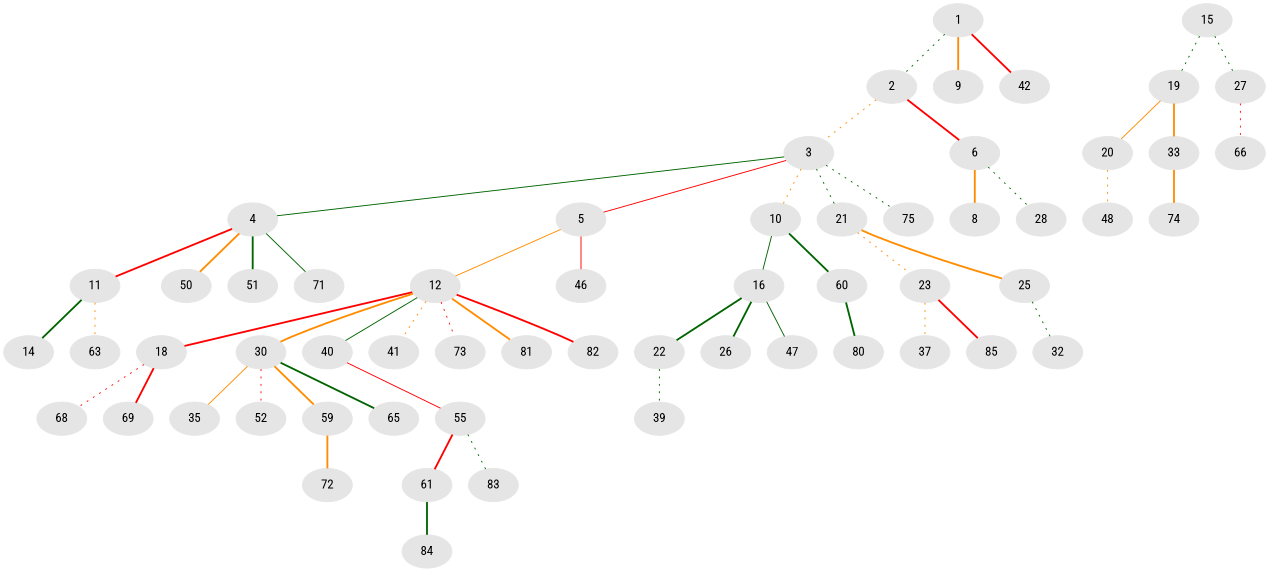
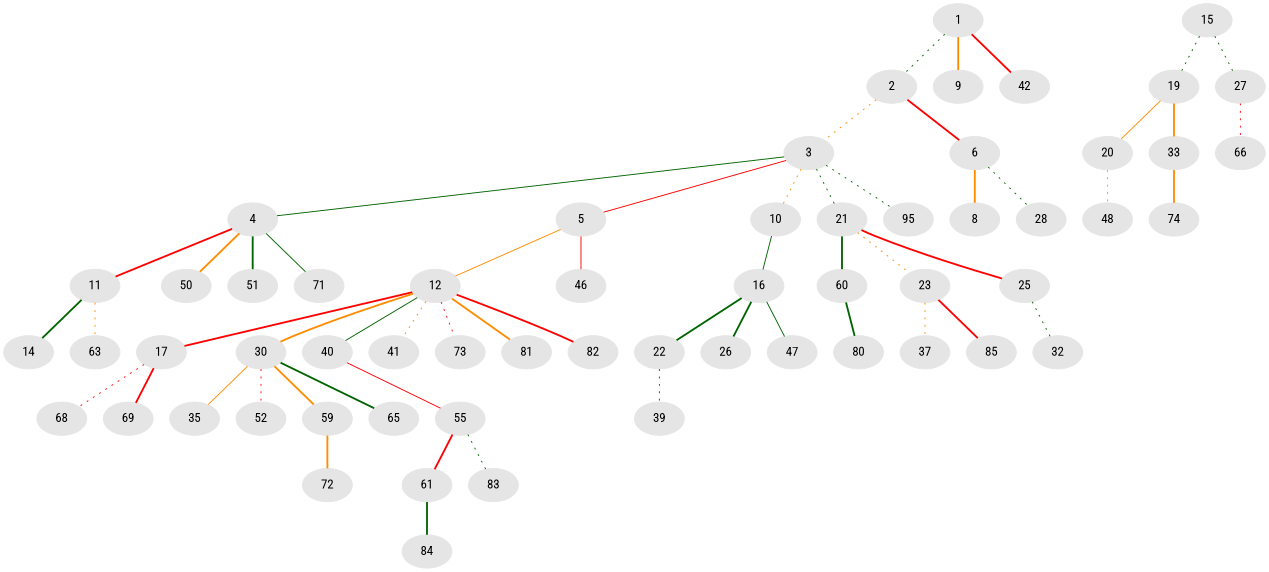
node "75": label "75" -> "95"
edge "10" -- "60": now "21" -- "60"
edge "21" -- "25": color darkorange -> red
node "18": label "18" -> "17"
